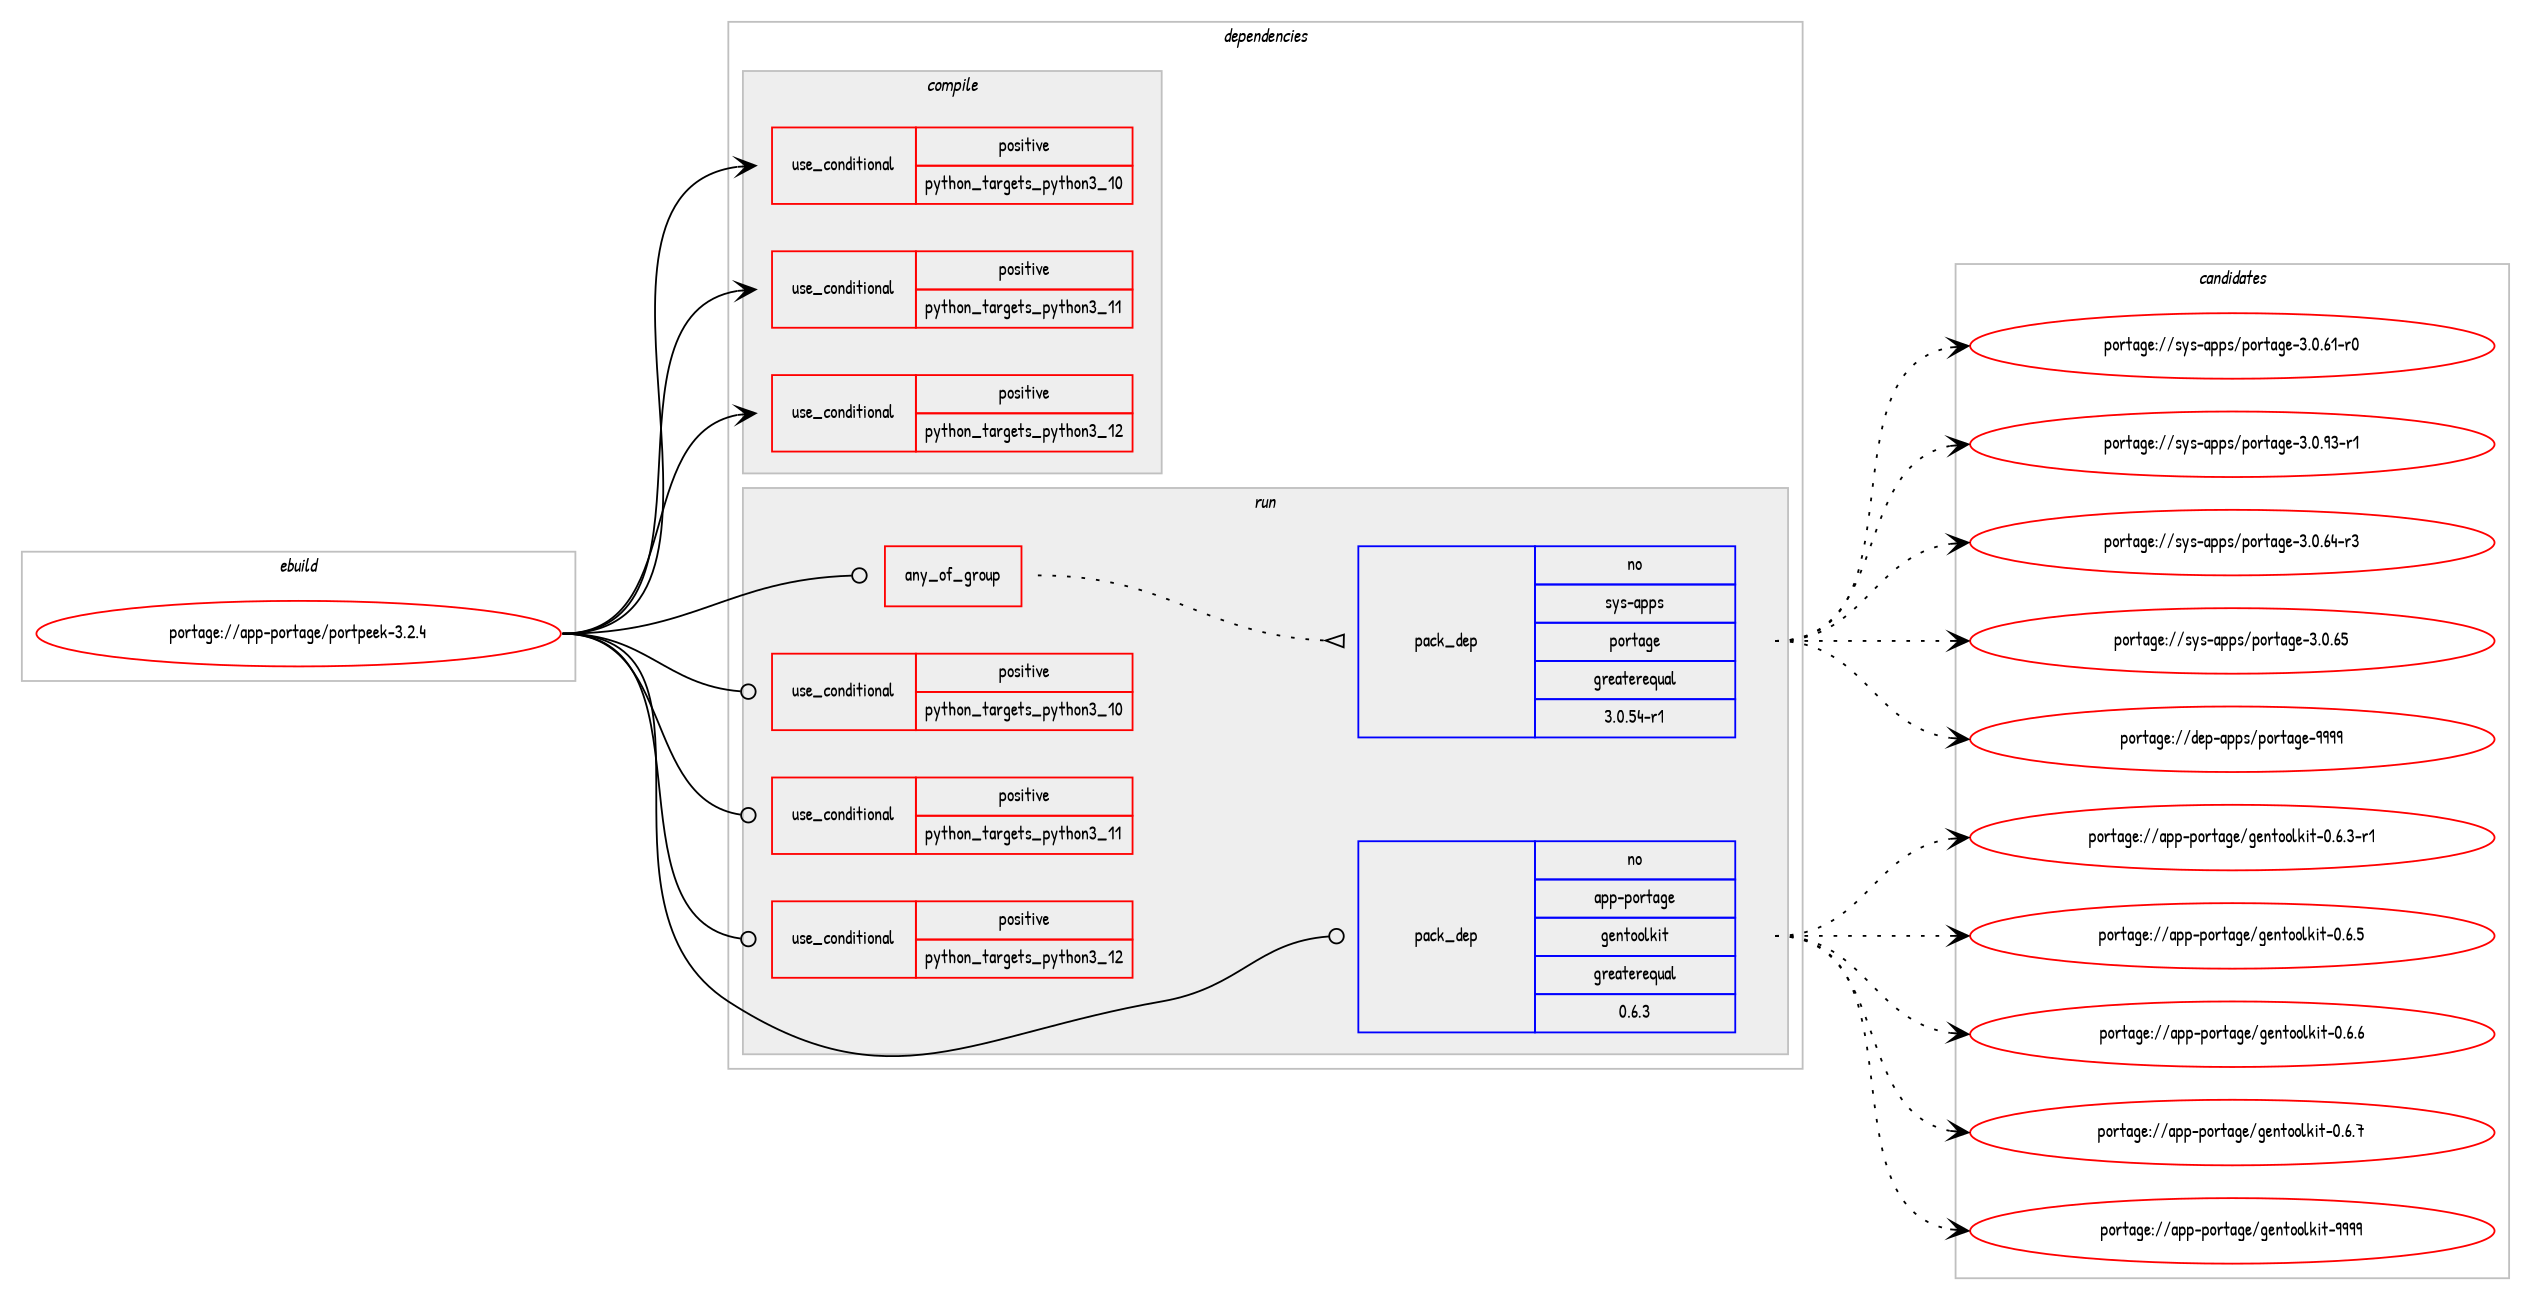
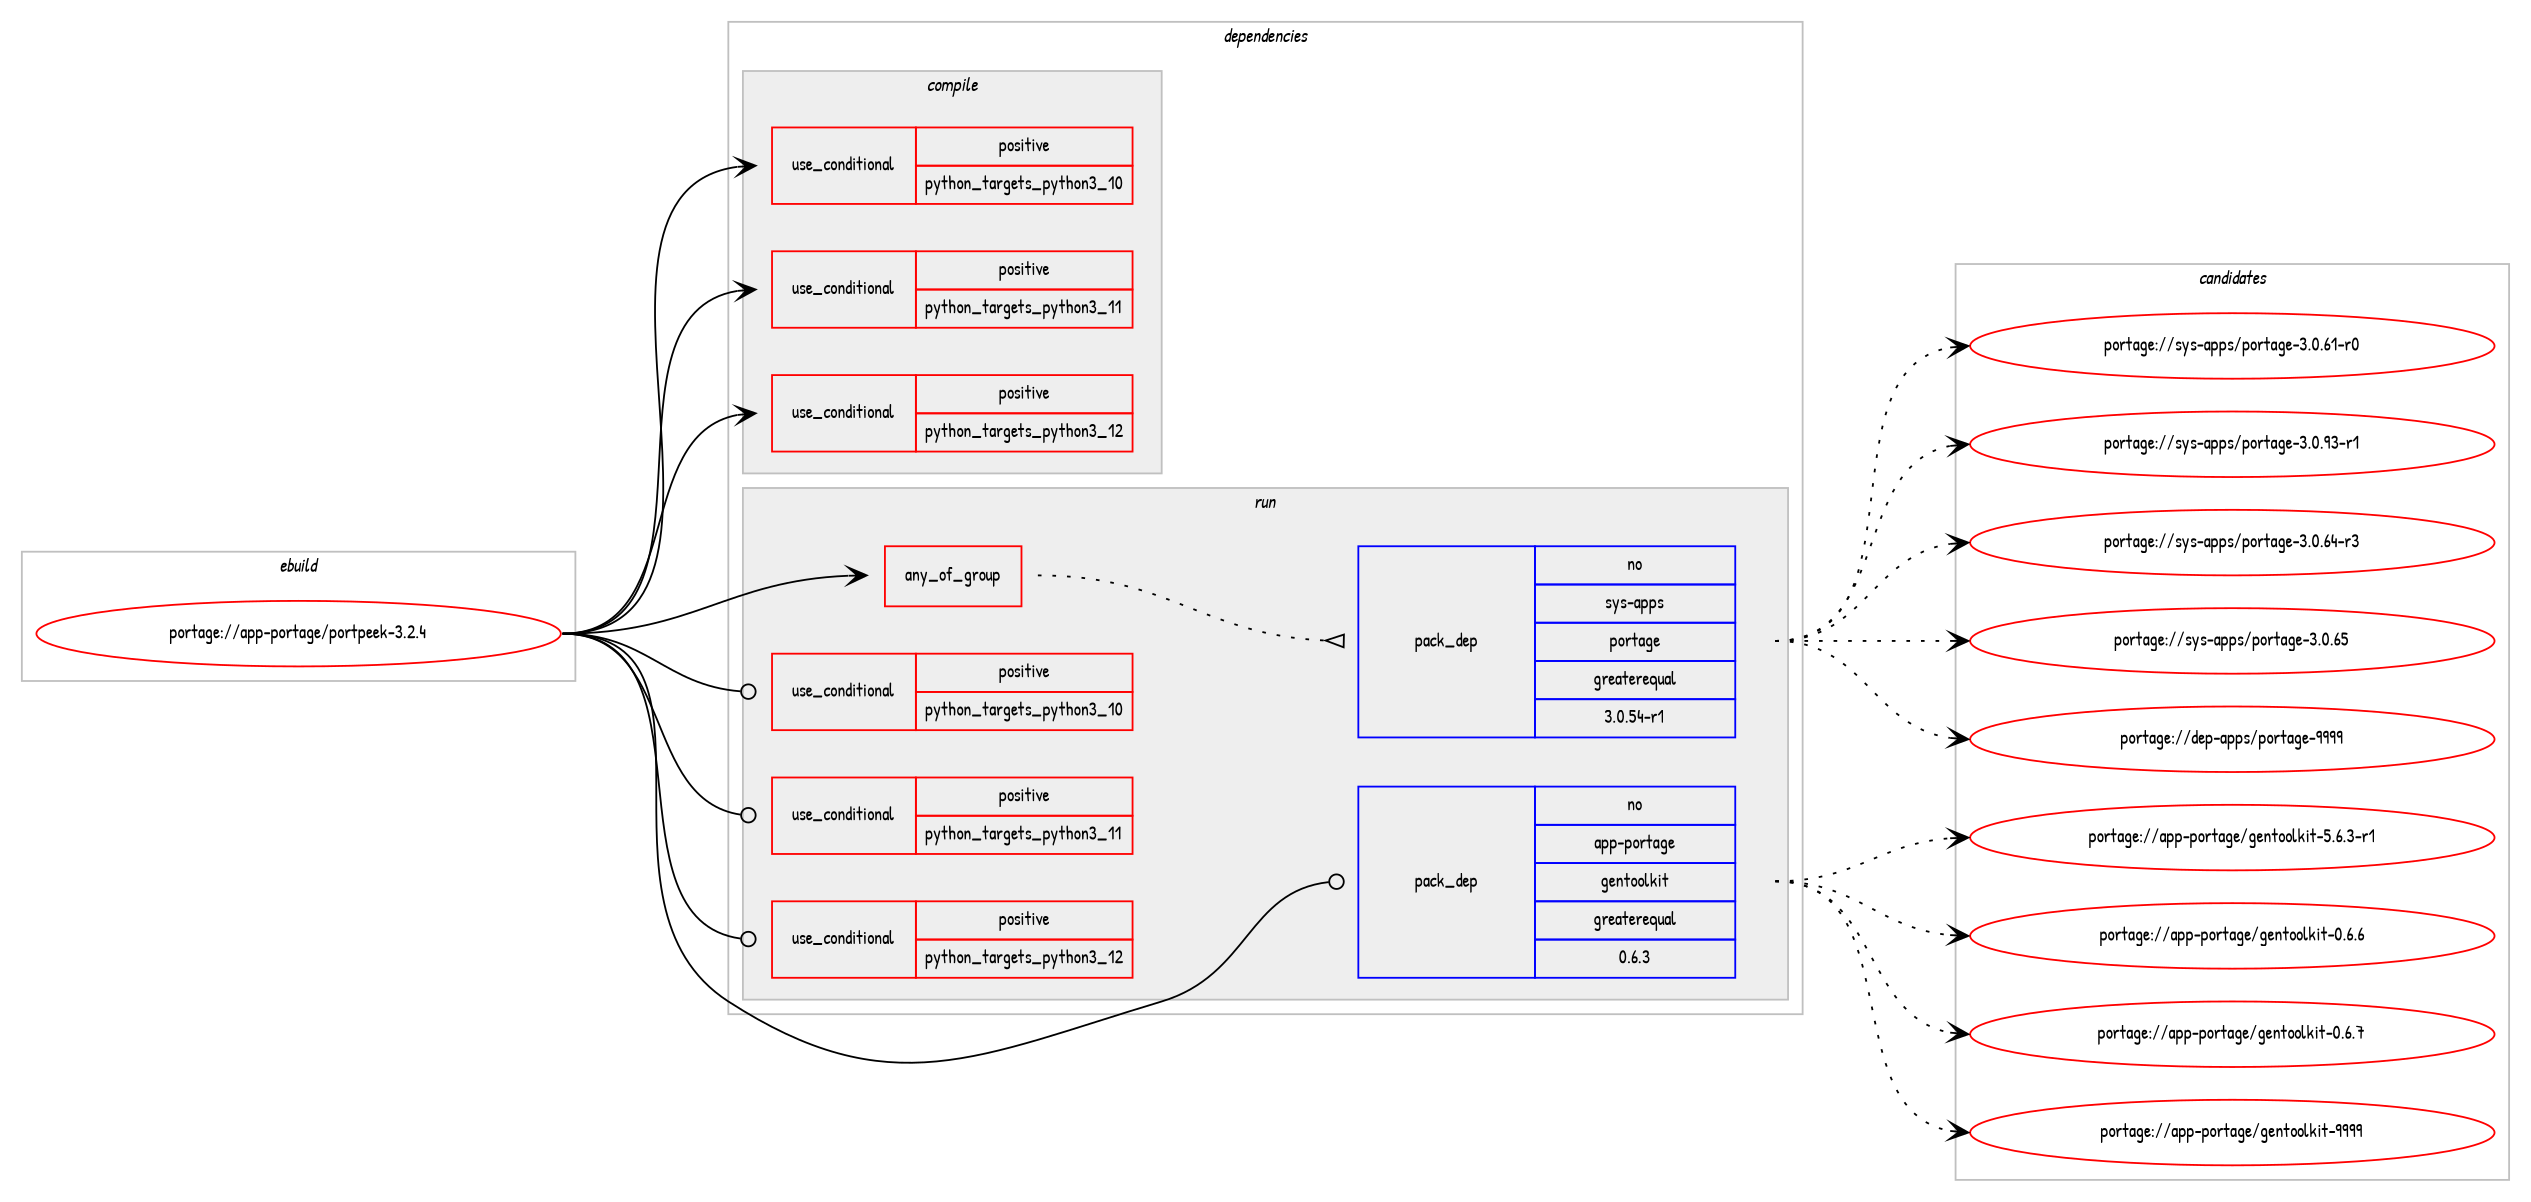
edge "portage://app-portage/portpeek-3.2.4" -> "any_of_group": arrowhead odot -> vee
node "portage://app-portage/gentoolkit-0.6.3-r1": label "portage://app-portage/gentoolkit-0.6.3-r1" -> "portage://app-portage/gentoolkit-5.6.3-r1"
node "portage://app-portage/gentoolkit-0.6.5": removed
